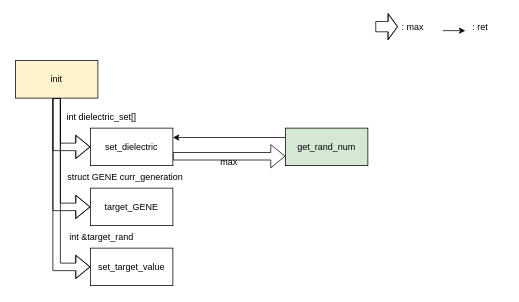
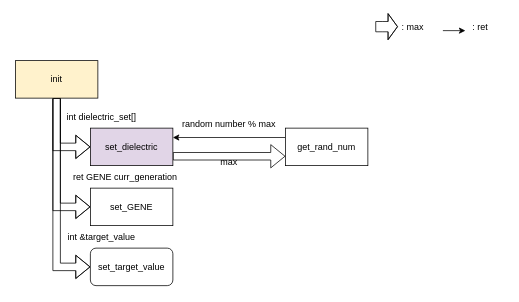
node "random number % max": added
node "set_dielectric": fillcolor #ffffff -> #e1d5e7
node "get_rand_num": fillcolor #d5e8d4 -> #ffffff
node "struct GENE curr_generation": label "struct GENE curr_generation" -> "ret GENE curr_generation"
node "target_GENE": label "target_GENE" -> "set_GENE"
node "int &target_rand": label "int &target_rand" -> "int &target_value"
node "set_target_value": shape rectangle -> rounded rectangle
